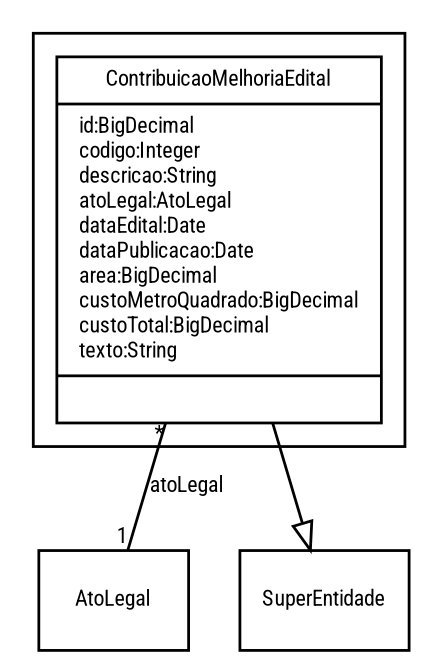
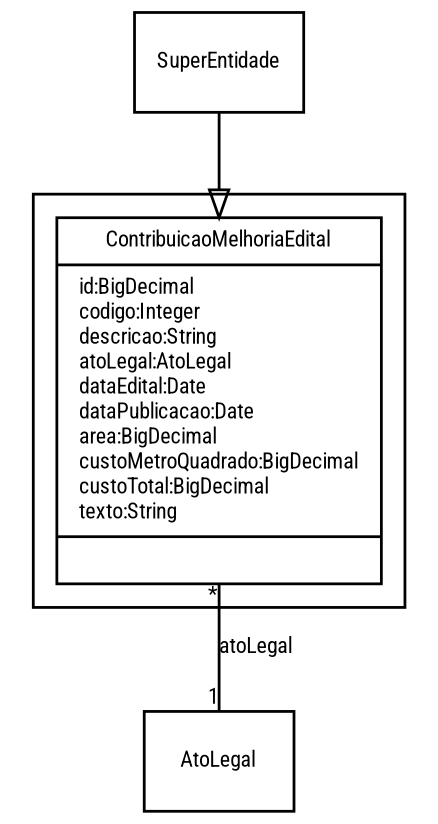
edge "ContribuicaoMelhoriaEdital" -> "SuperEntidade": reversed
